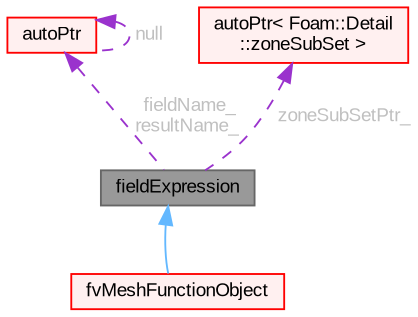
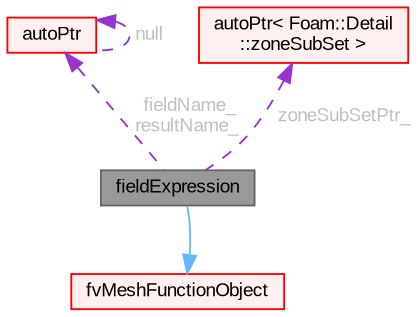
edge "fvMeshFunctionObject" -> "fieldExpression": reversed
